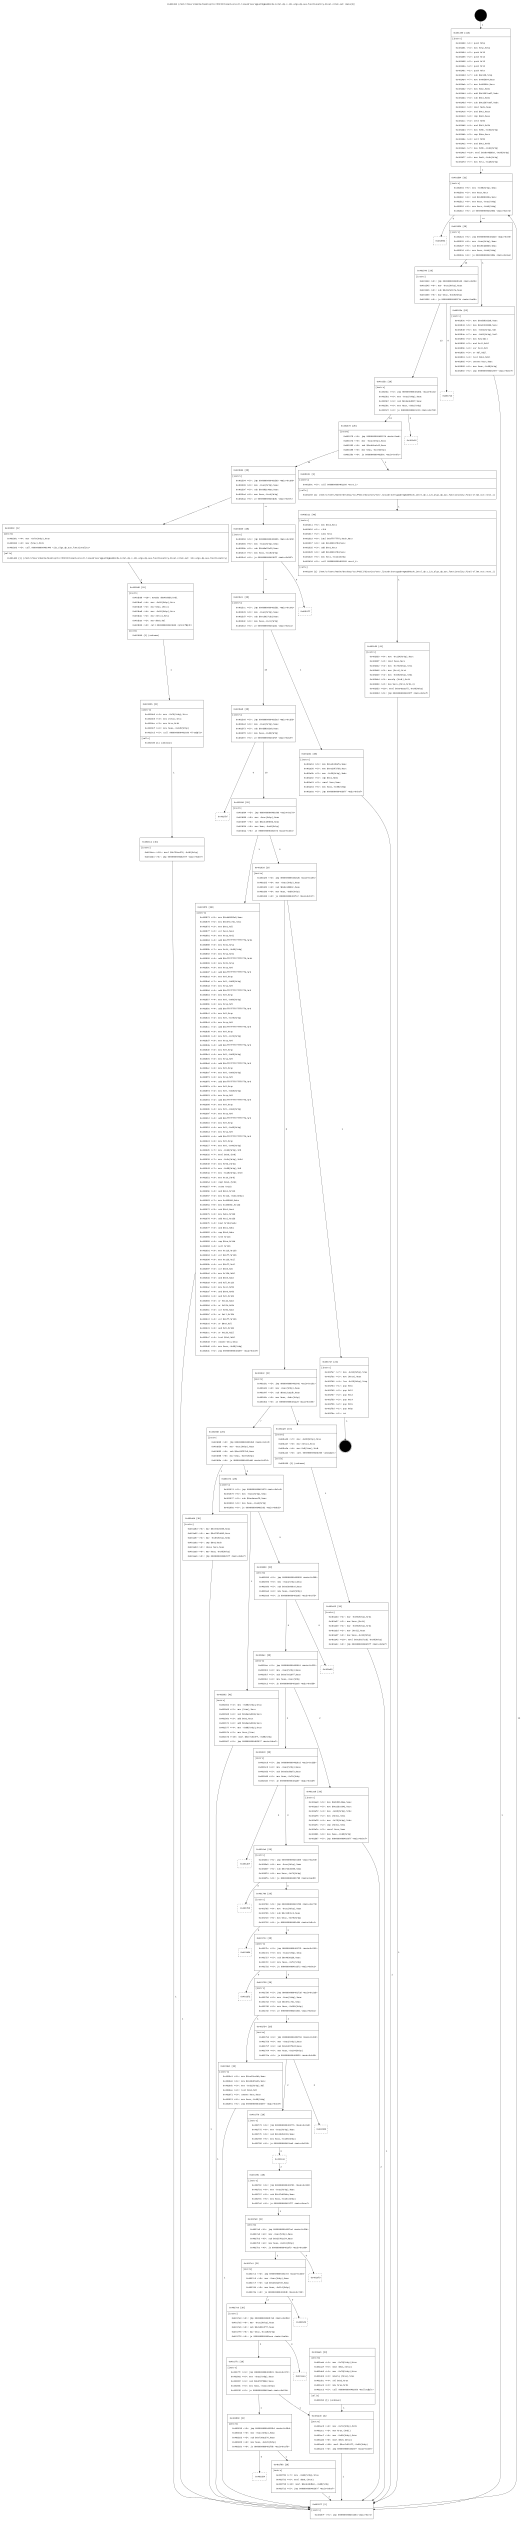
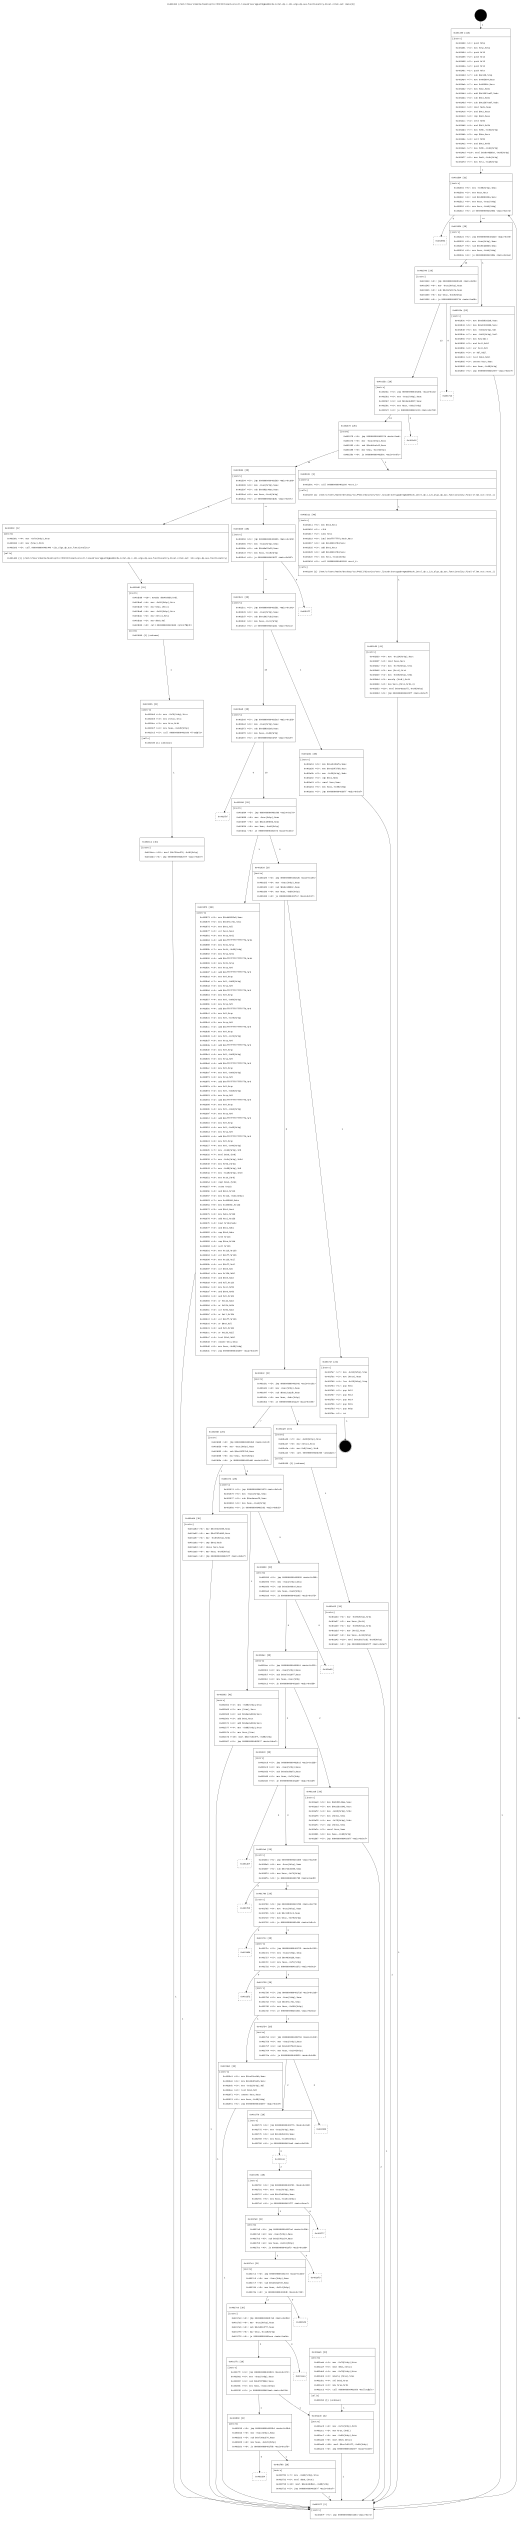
node "0x401f77": added
